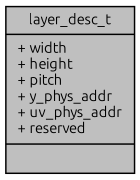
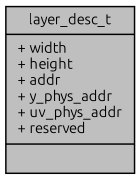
node "layer_desc_t": text "+ pitch" -> "+ addr"
